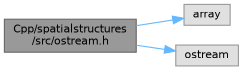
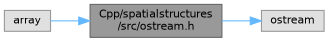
edge "Cpp/spatialstructures /src/ostream.h" -> "array": reversed
